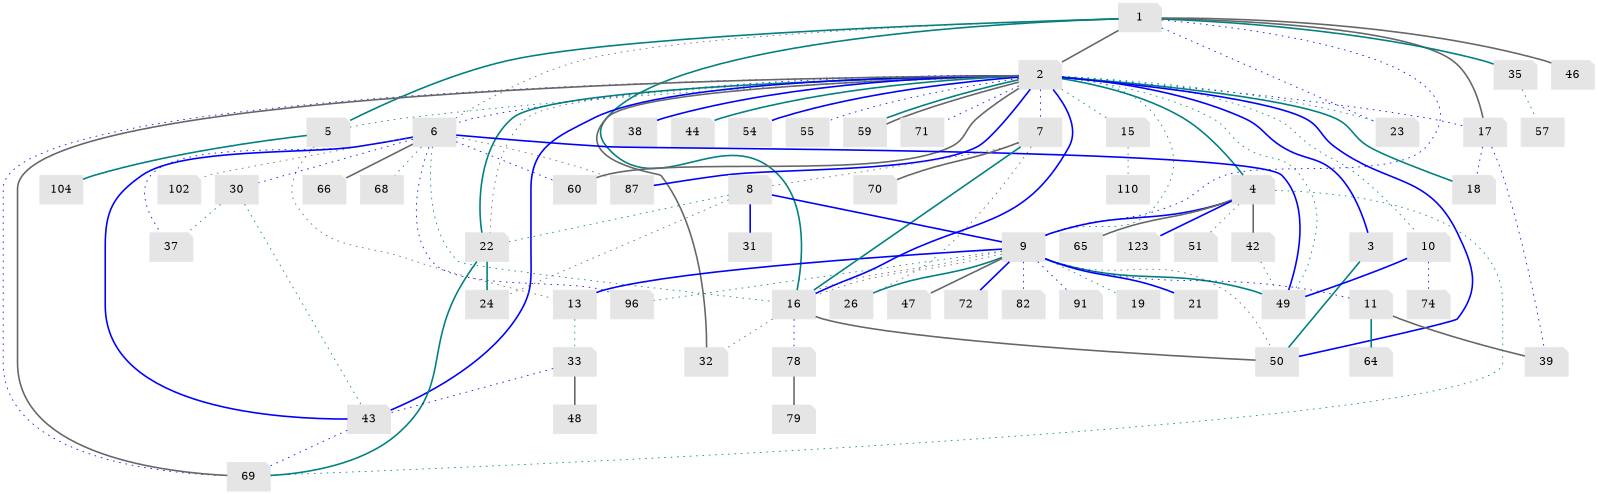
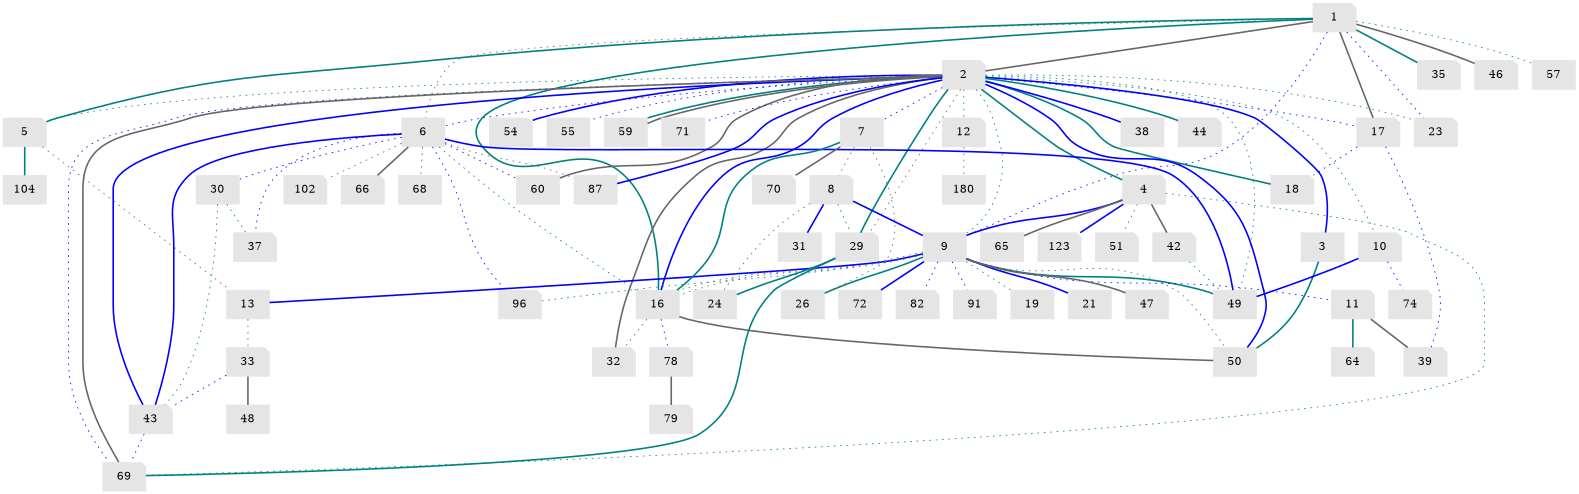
edge "35" -- "57": now "1" -- "57"
node "15": label "15" -> "12"
node "110": label "110" -> "180"
node "22": label "22" -> "29"
